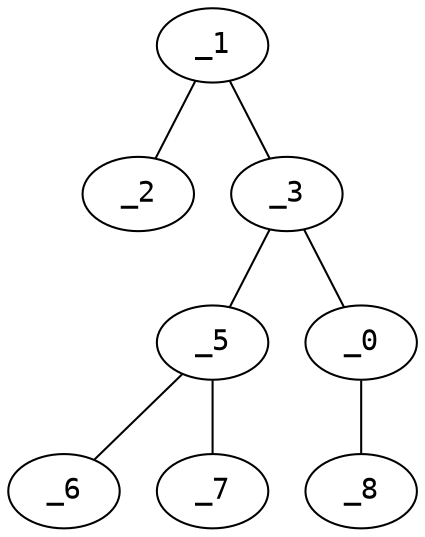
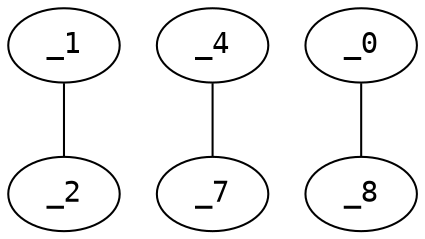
node "_3": removed
node "_5": label "_5" -> "_4"
node "_6": removed
